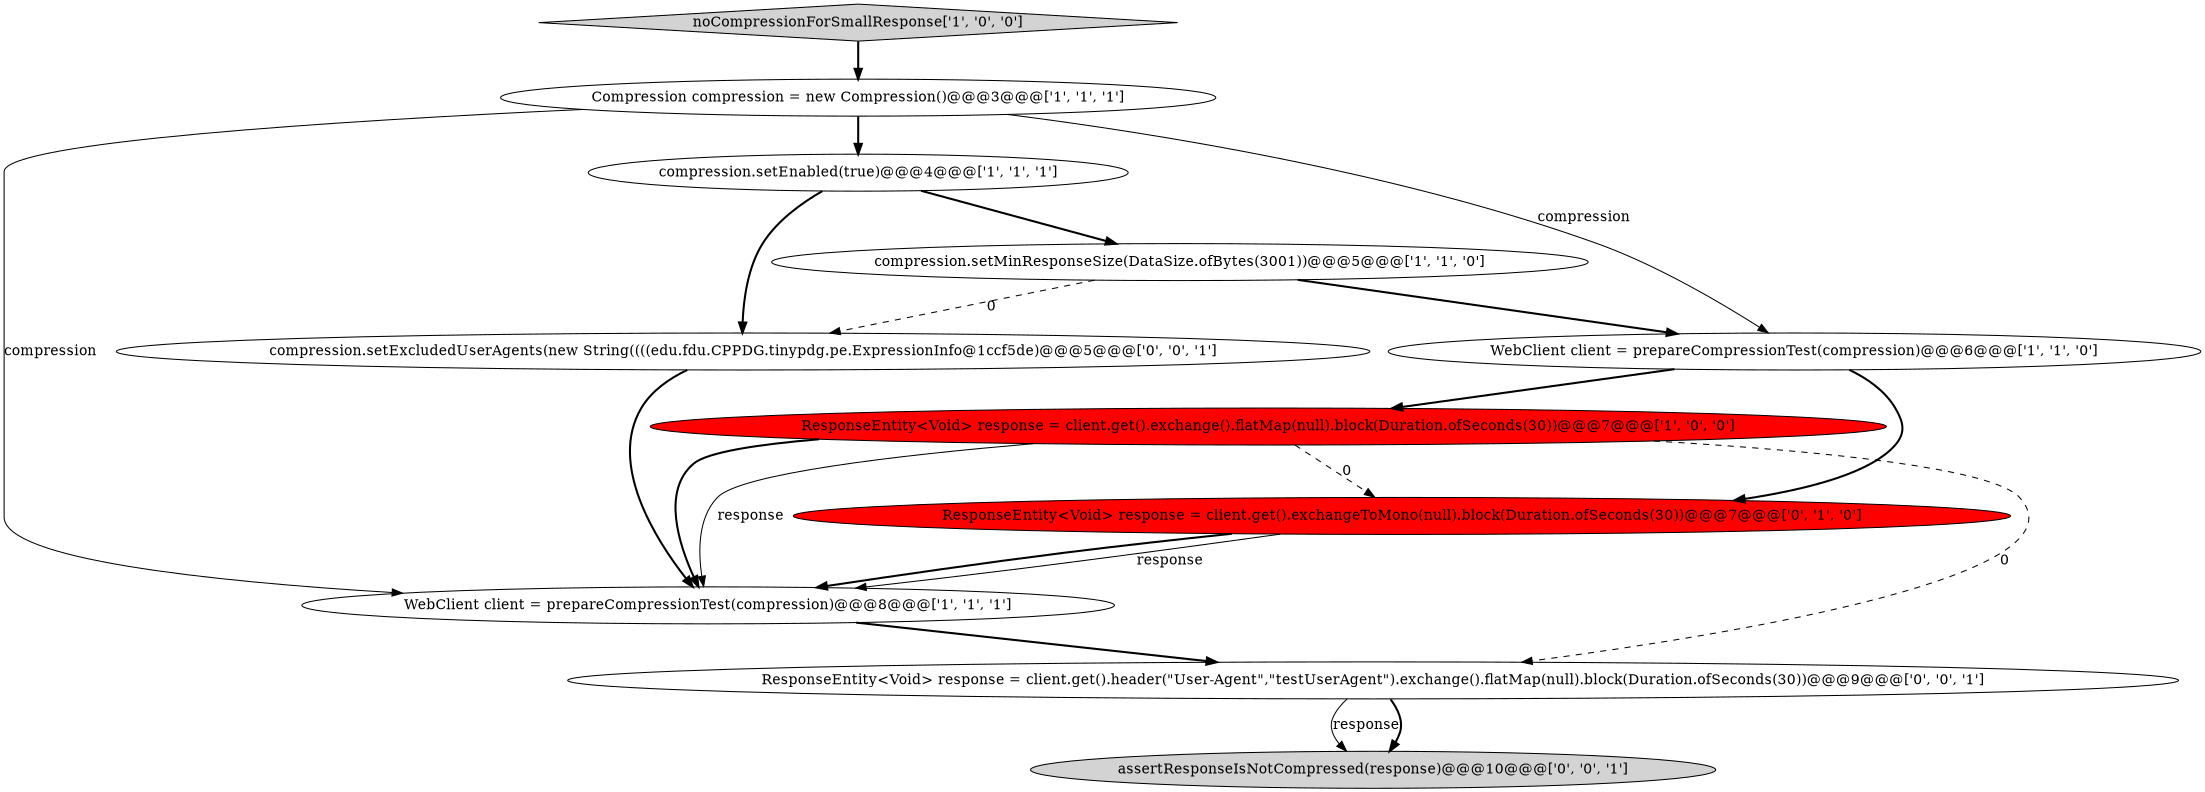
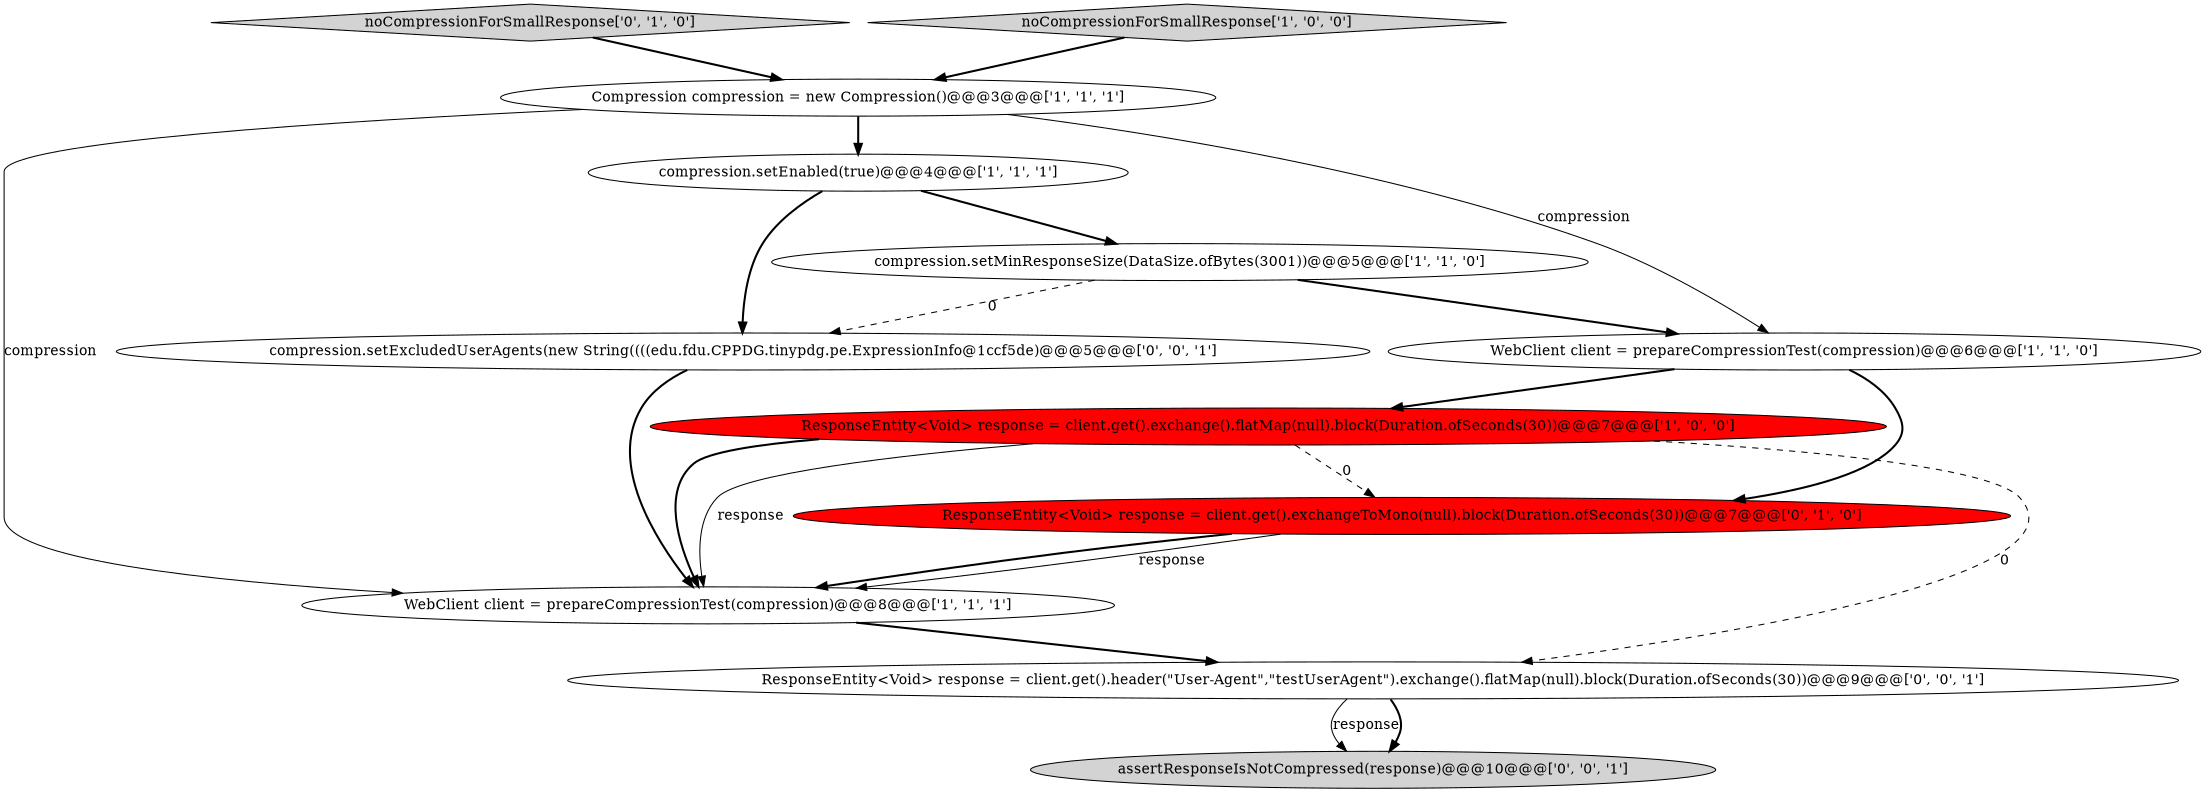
node "noCompressionForSmallResponse['0', '1', '0']": added
